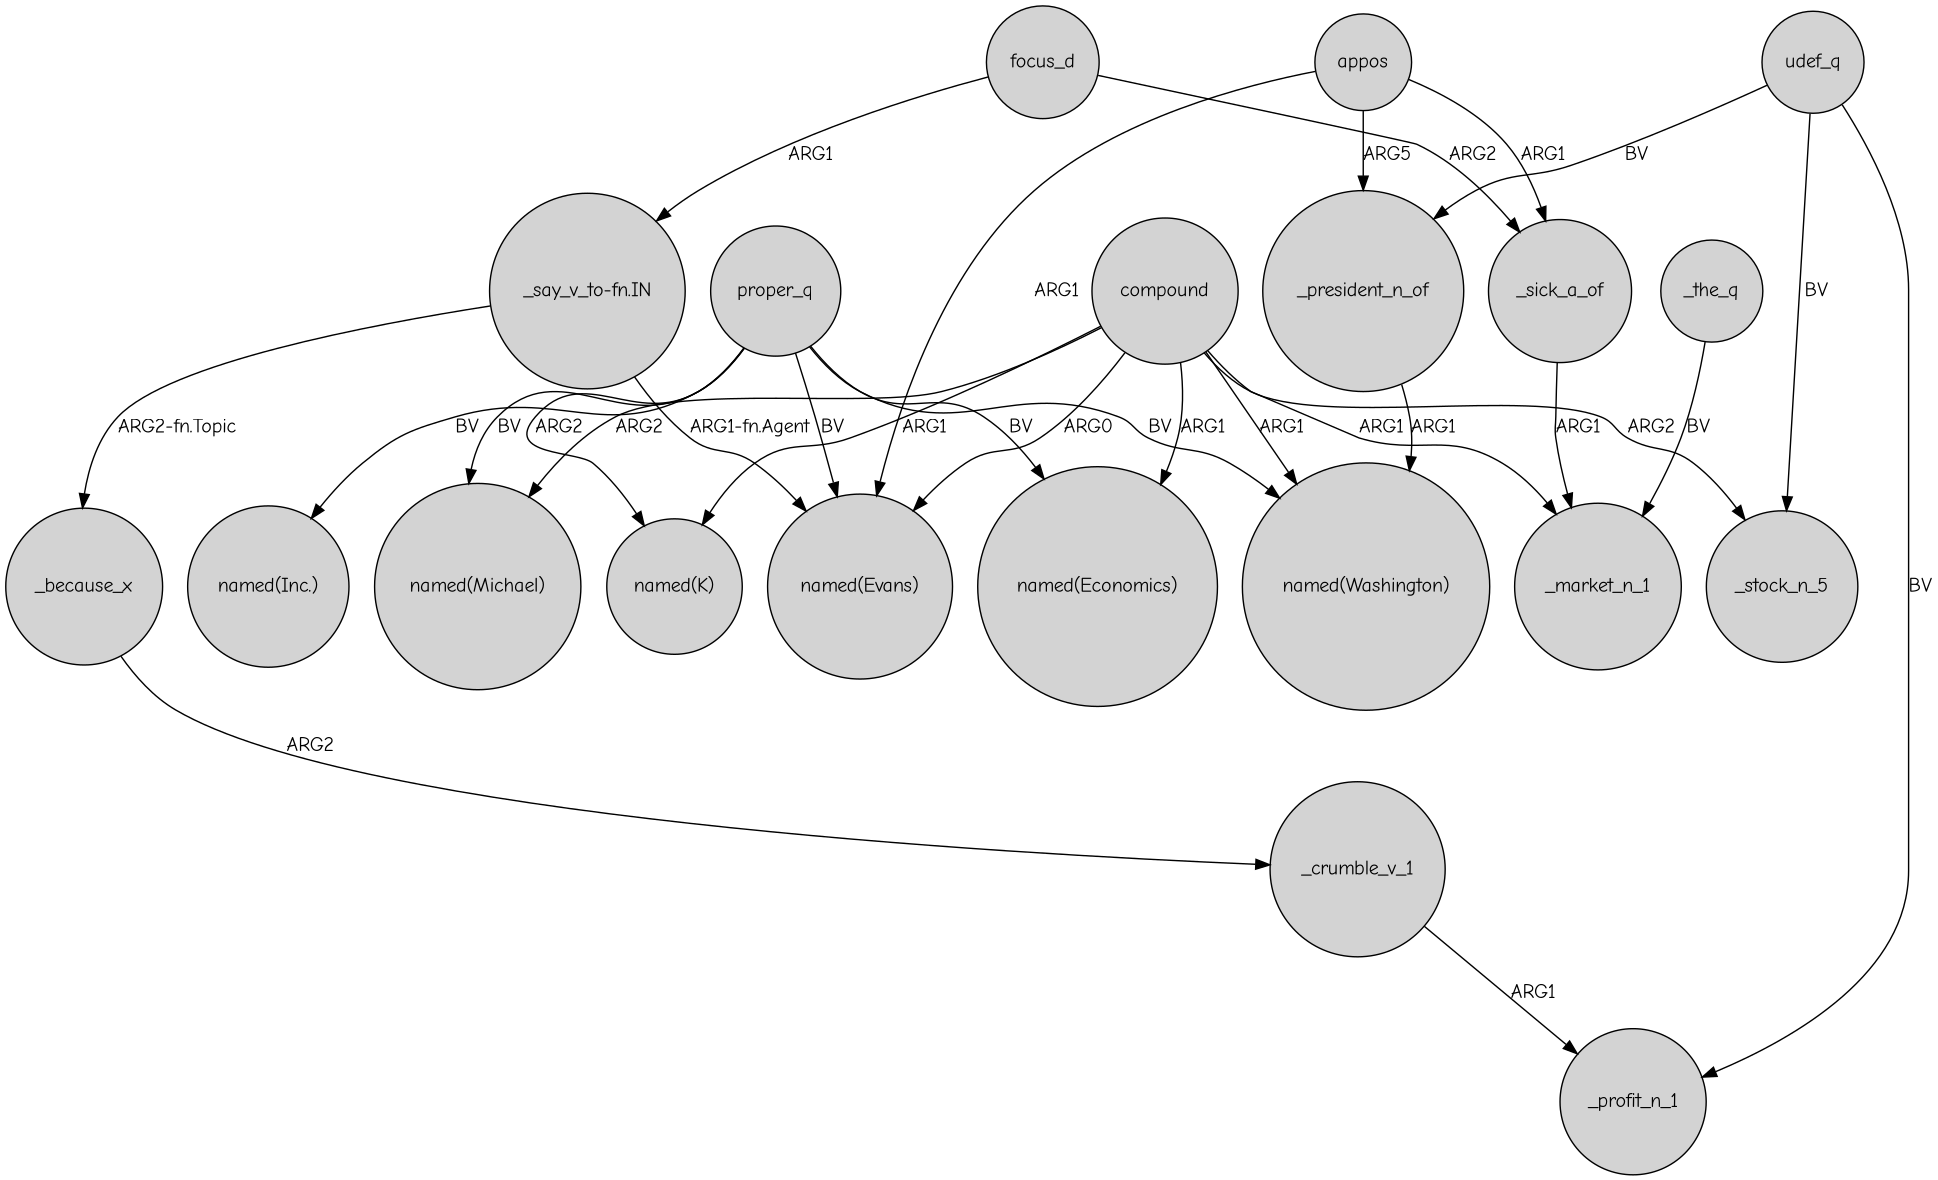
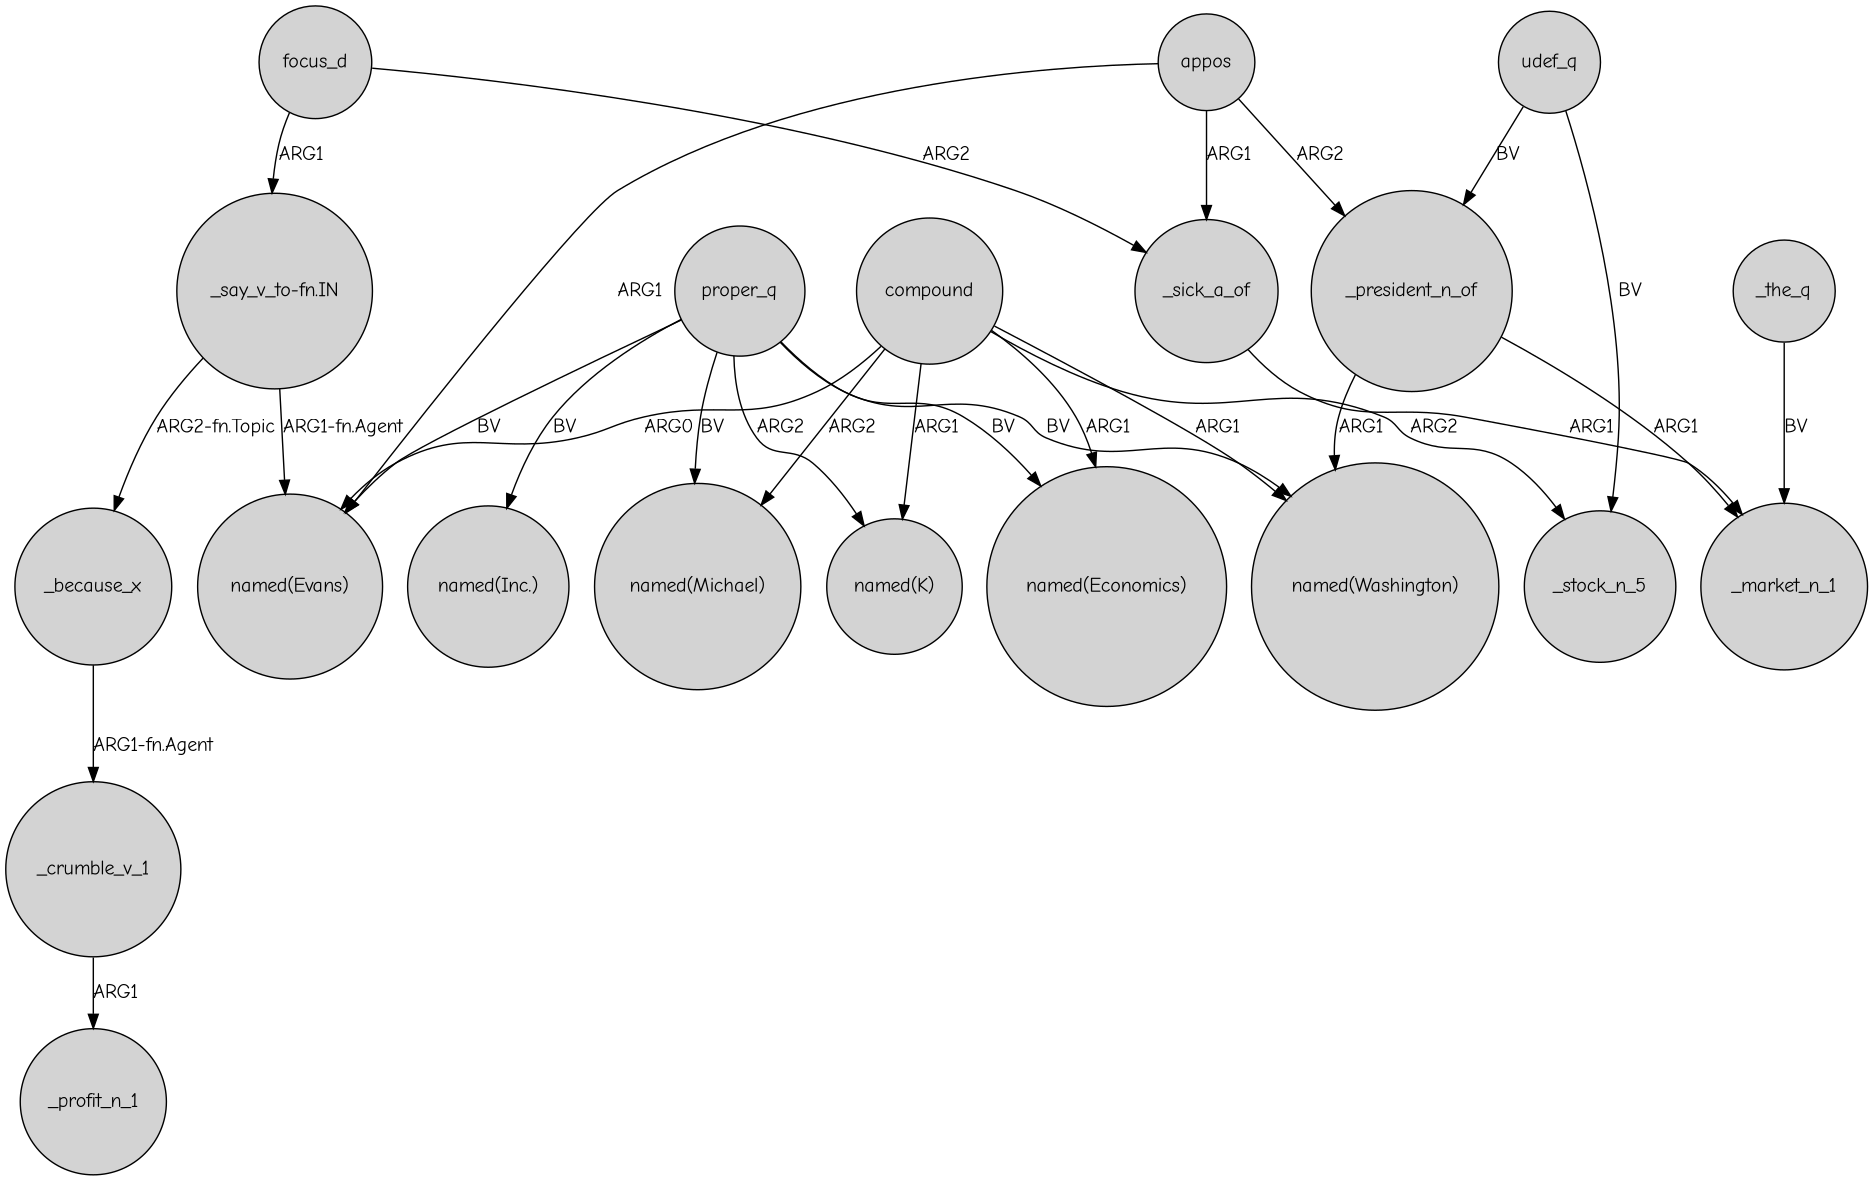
edge "appos" -> "_president_n_of": label "ARG5" -> "ARG2"
edge "compound" -> "_market_n_1": now "_president_n_of" -> "_market_n_1"
edge "udef_q" -> "_profit_n_1": removed, label "BV"
edge "_because_x" -> "_crumble_v_1": label "ARG2" -> "ARG1-fn.Agent"
